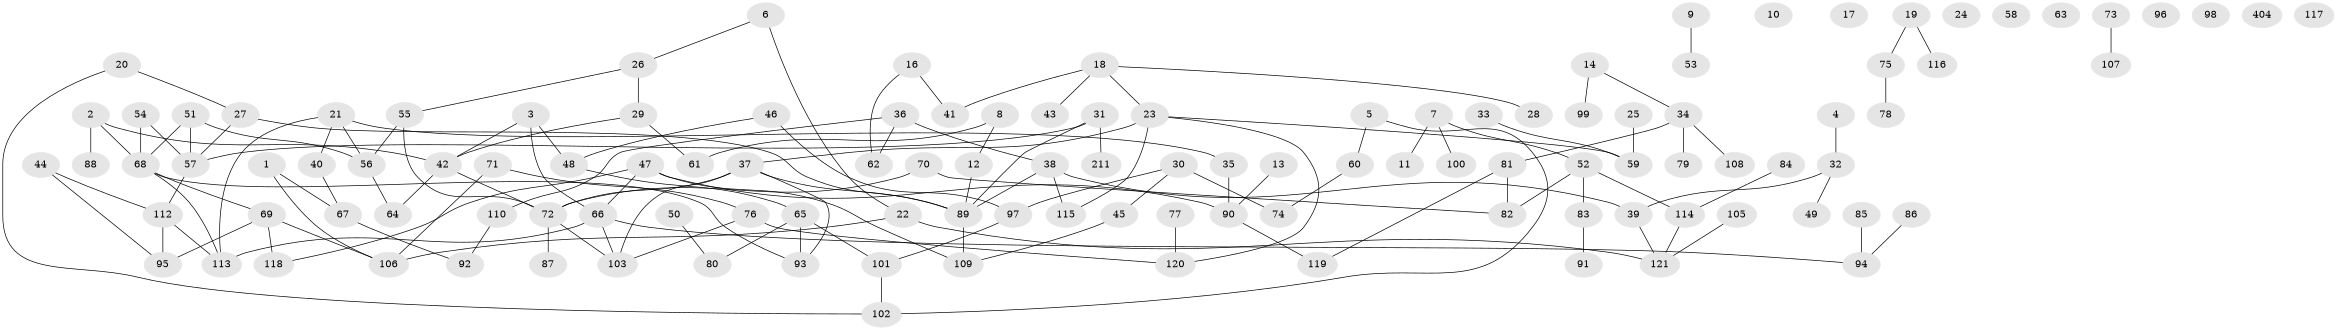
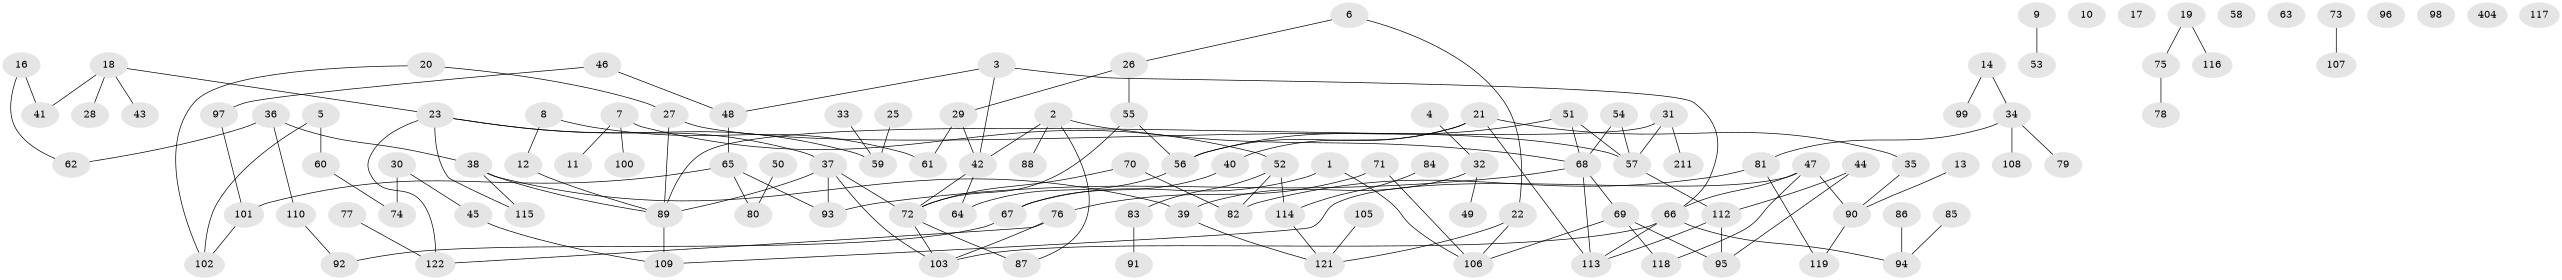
node "24": removed
edge "30" -- "97": removed
edge "2" -- "87": added
node "120": label "120" -> "122"
